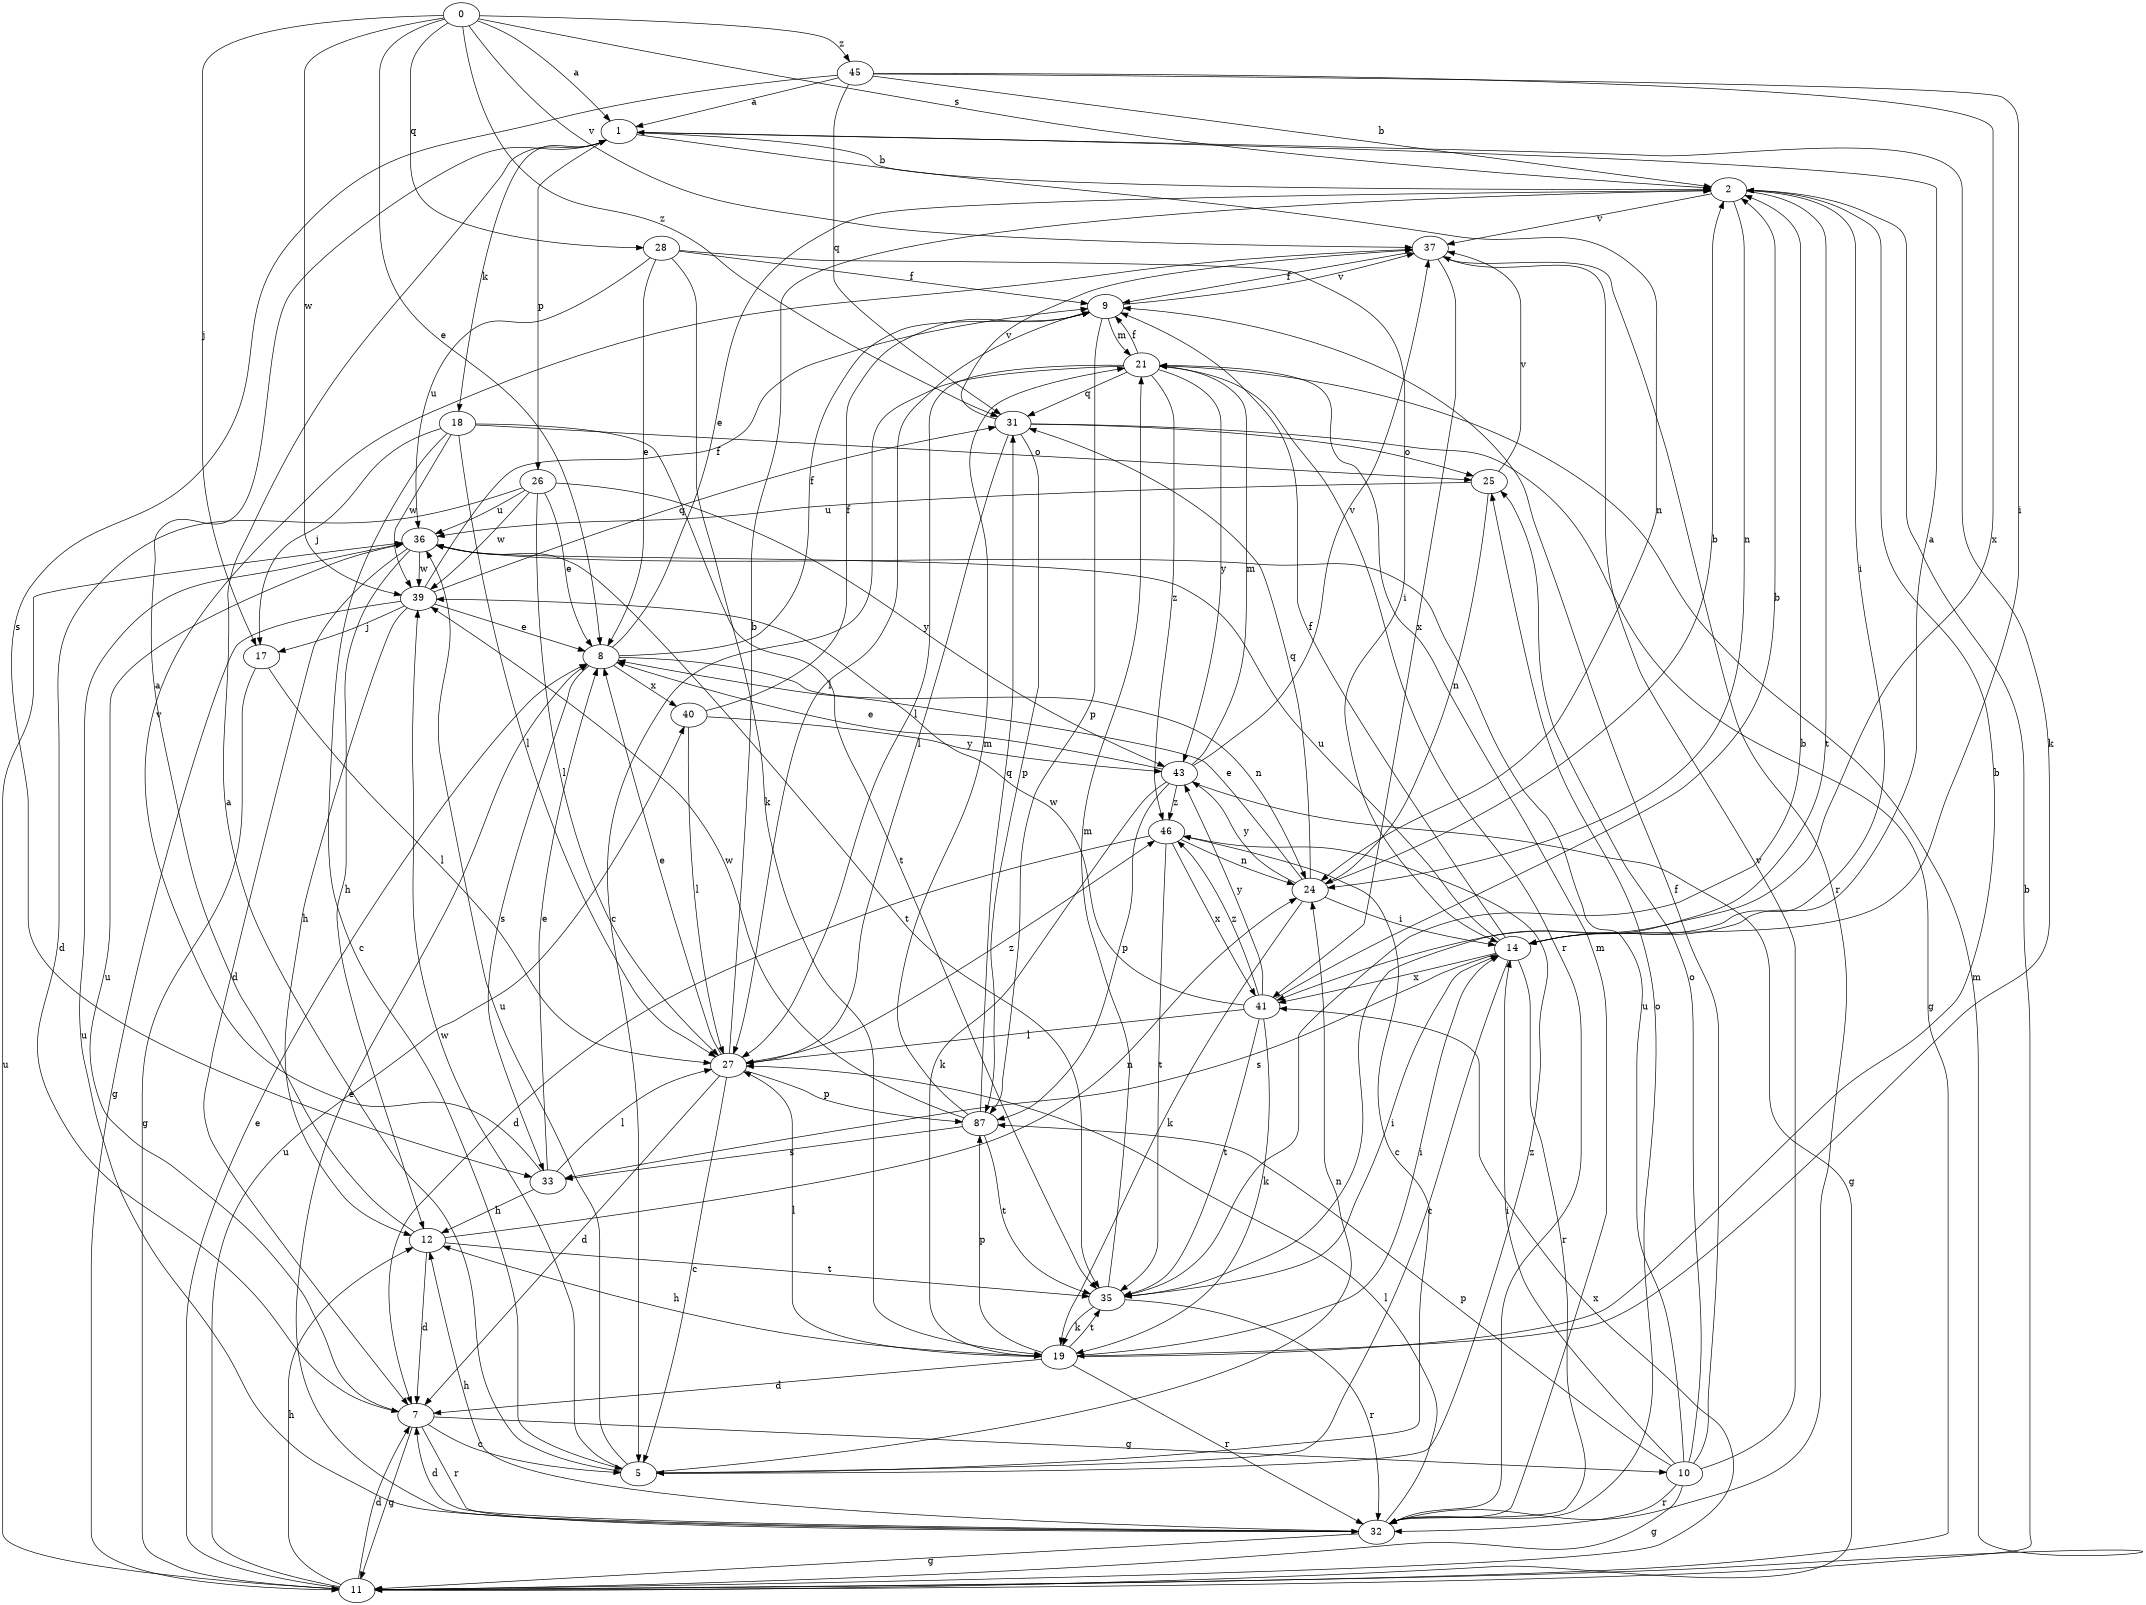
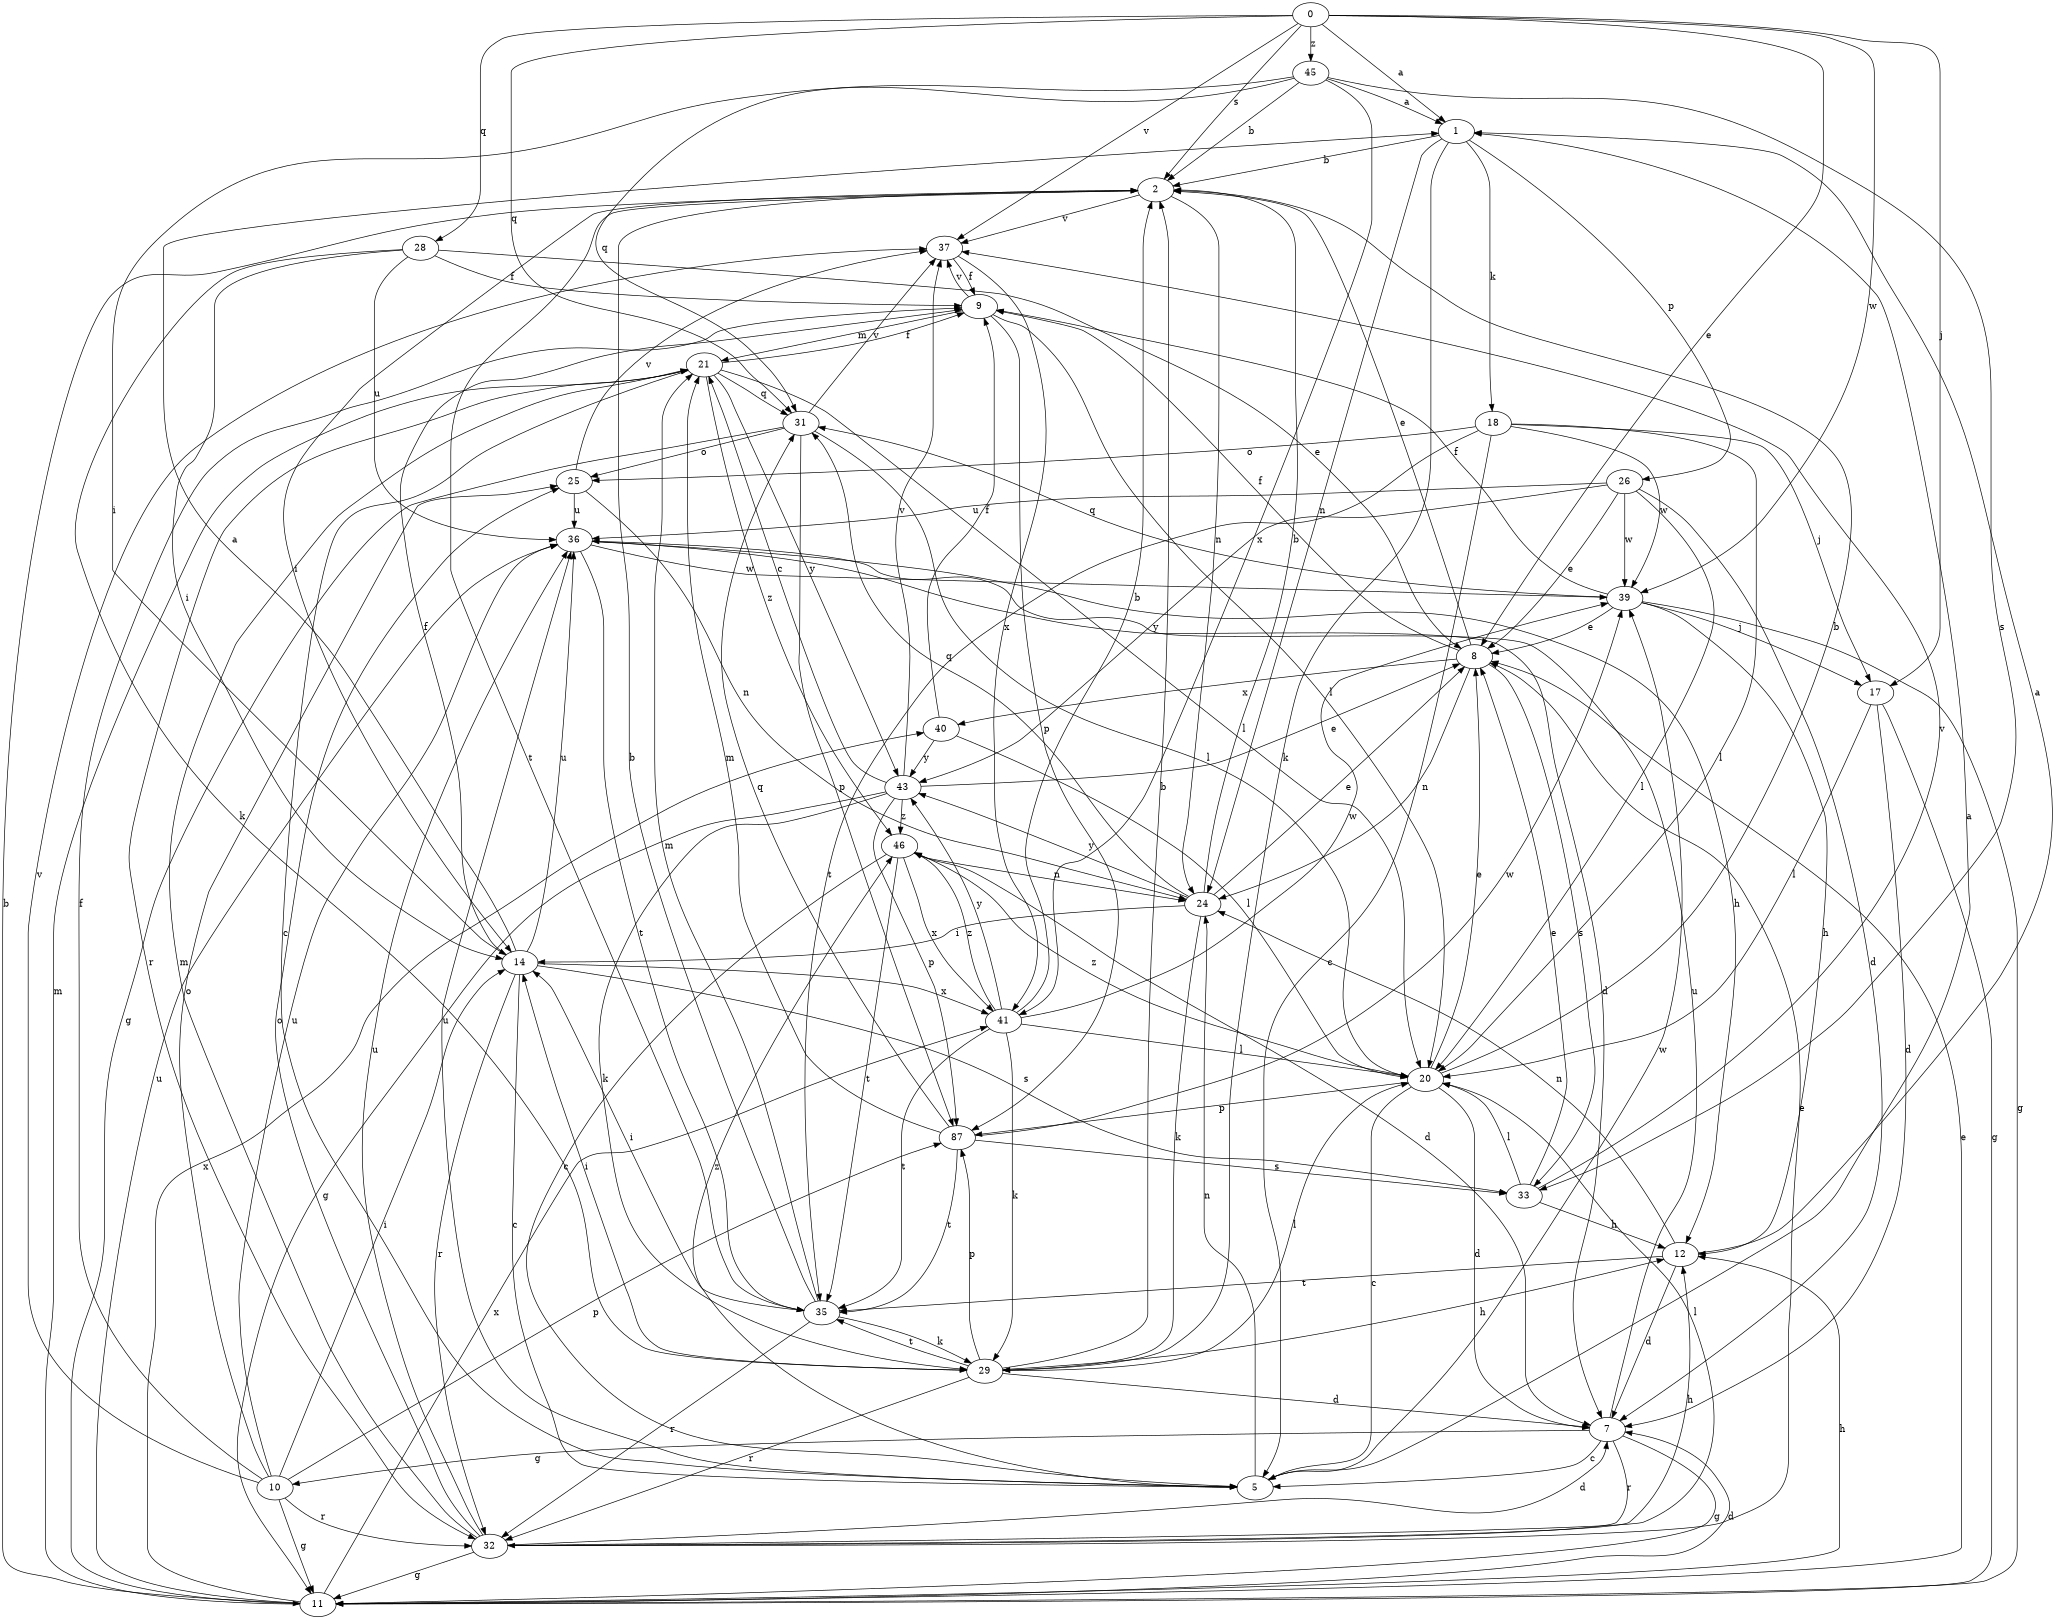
edge "0" -> "31": label "z" -> "q"
edge "43" -> "21": label "m" -> "c"
edge "37" -> "32": removed, label "r"
node "27": label "27" -> "20"
edge "17" -> "7": added, label "d"
edge "11" -> "40": label "u" -> "x"
node "19": label "19" -> "29"
